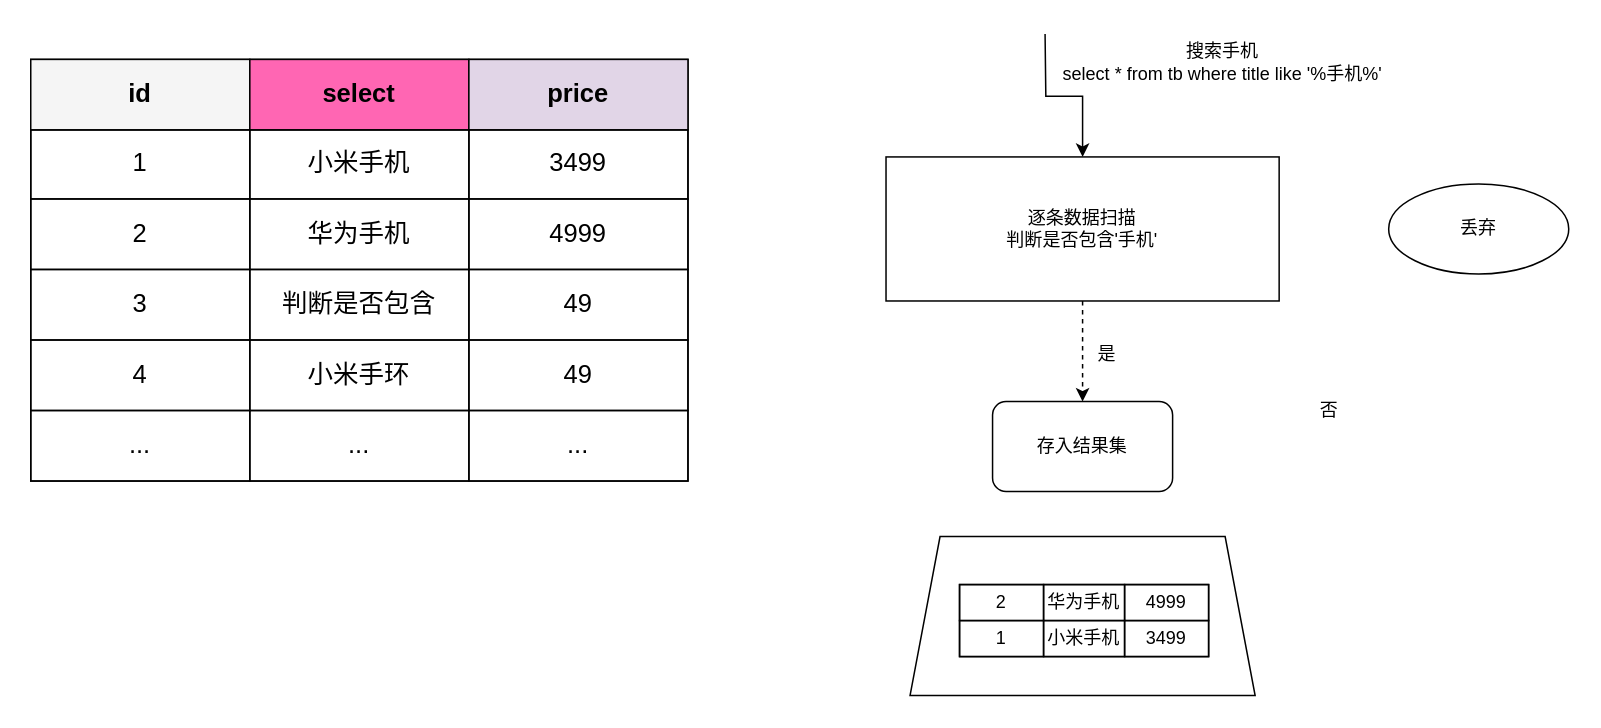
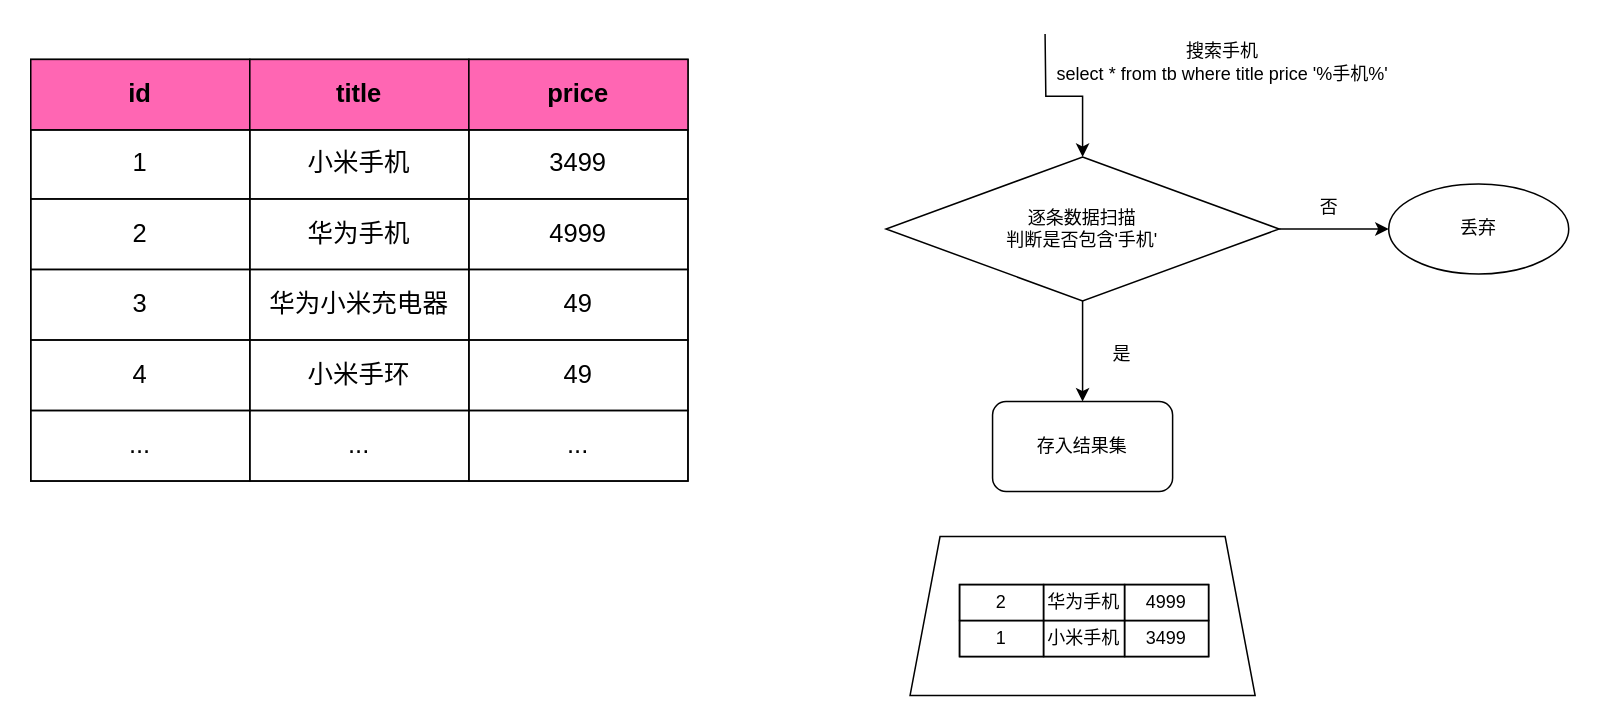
node "搜索手机 select * from tb where title like '%手机%'": label "搜索手机 select * from tb where title like '%手机%'" -> "搜索手机 select * from tb where title price '%手机%'"
node "id": fillcolor #f5f5f5 -> #ff66b3
node "select": label "select" -> "title"
node "price": fillcolor #e1d5e7 -> #ff66b3
node "逐条数据扫描 判断是否包含'手机'": shape rectangle -> diamond
edge "逐条数据扫描 判断是否包含'手机'" -> "丢弃": added
node "判断是否包含": label "判断是否包含" -> "华为小米充电器"
edge "逐条数据扫描 判断是否包含'手机'" -> "存入结果集": style dashed -> solid
node "是": moved (1106, 355) -> (1121, 355)
node "否": moved (1328, 410) -> (1328, 208)
